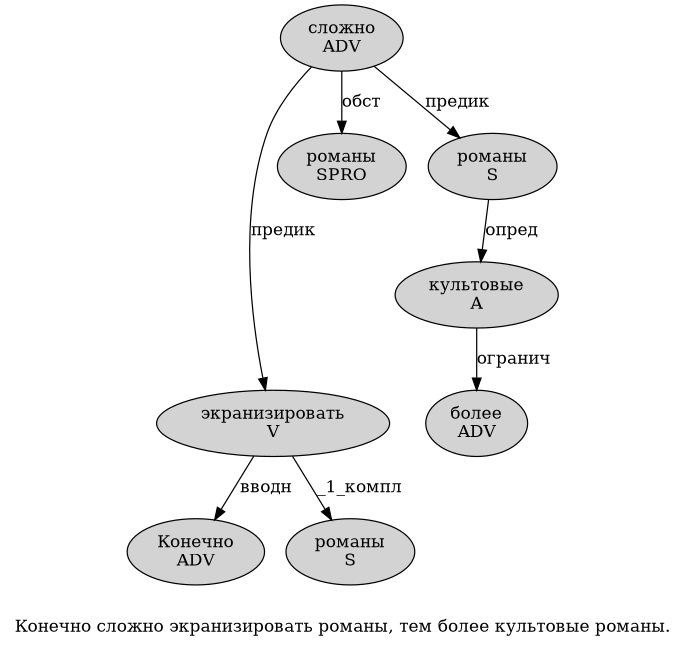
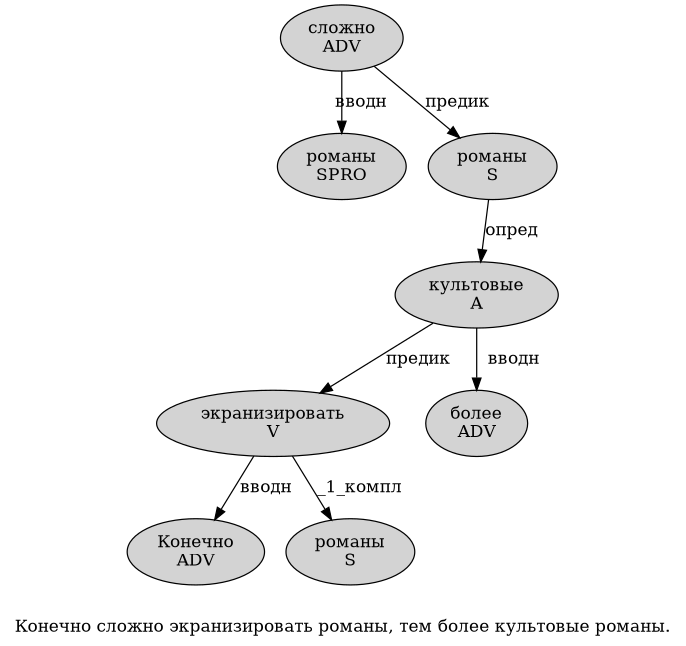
edge "сложно ADV" -> "романы SPRO": label "обст" -> "вводн"
edge "сложно ADV" -> "экранизировать V": now "культовые A" -> "экранизировать V"
edge "культовые A" -> "более ADV": label "огранич" -> "вводн"
